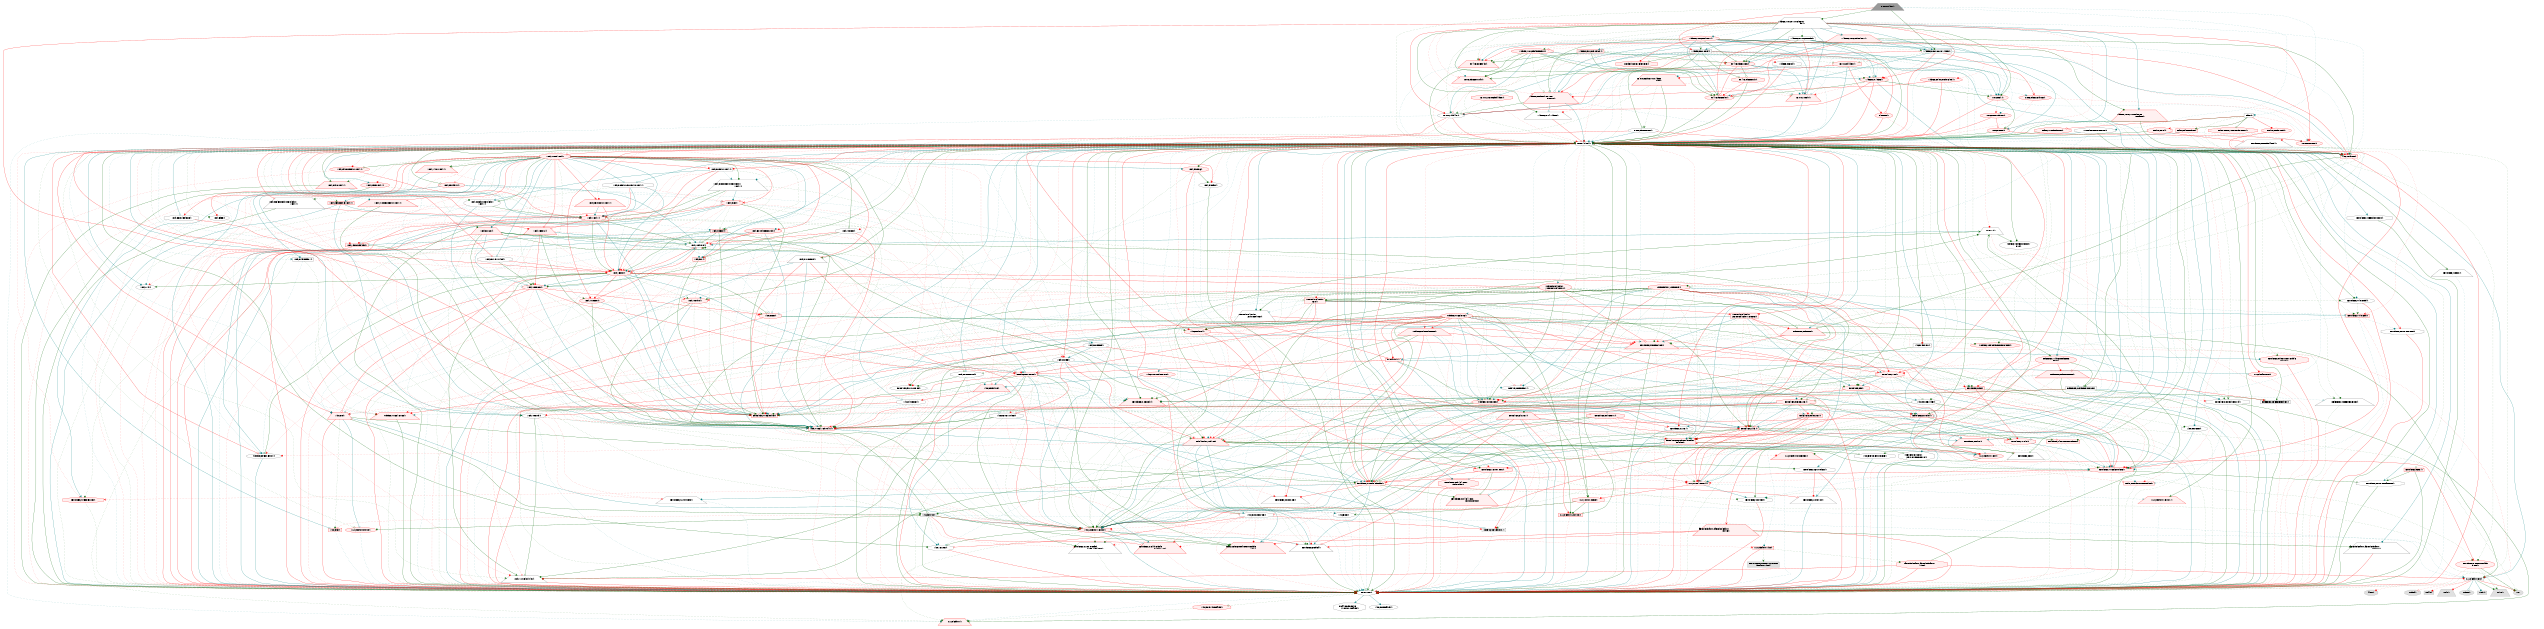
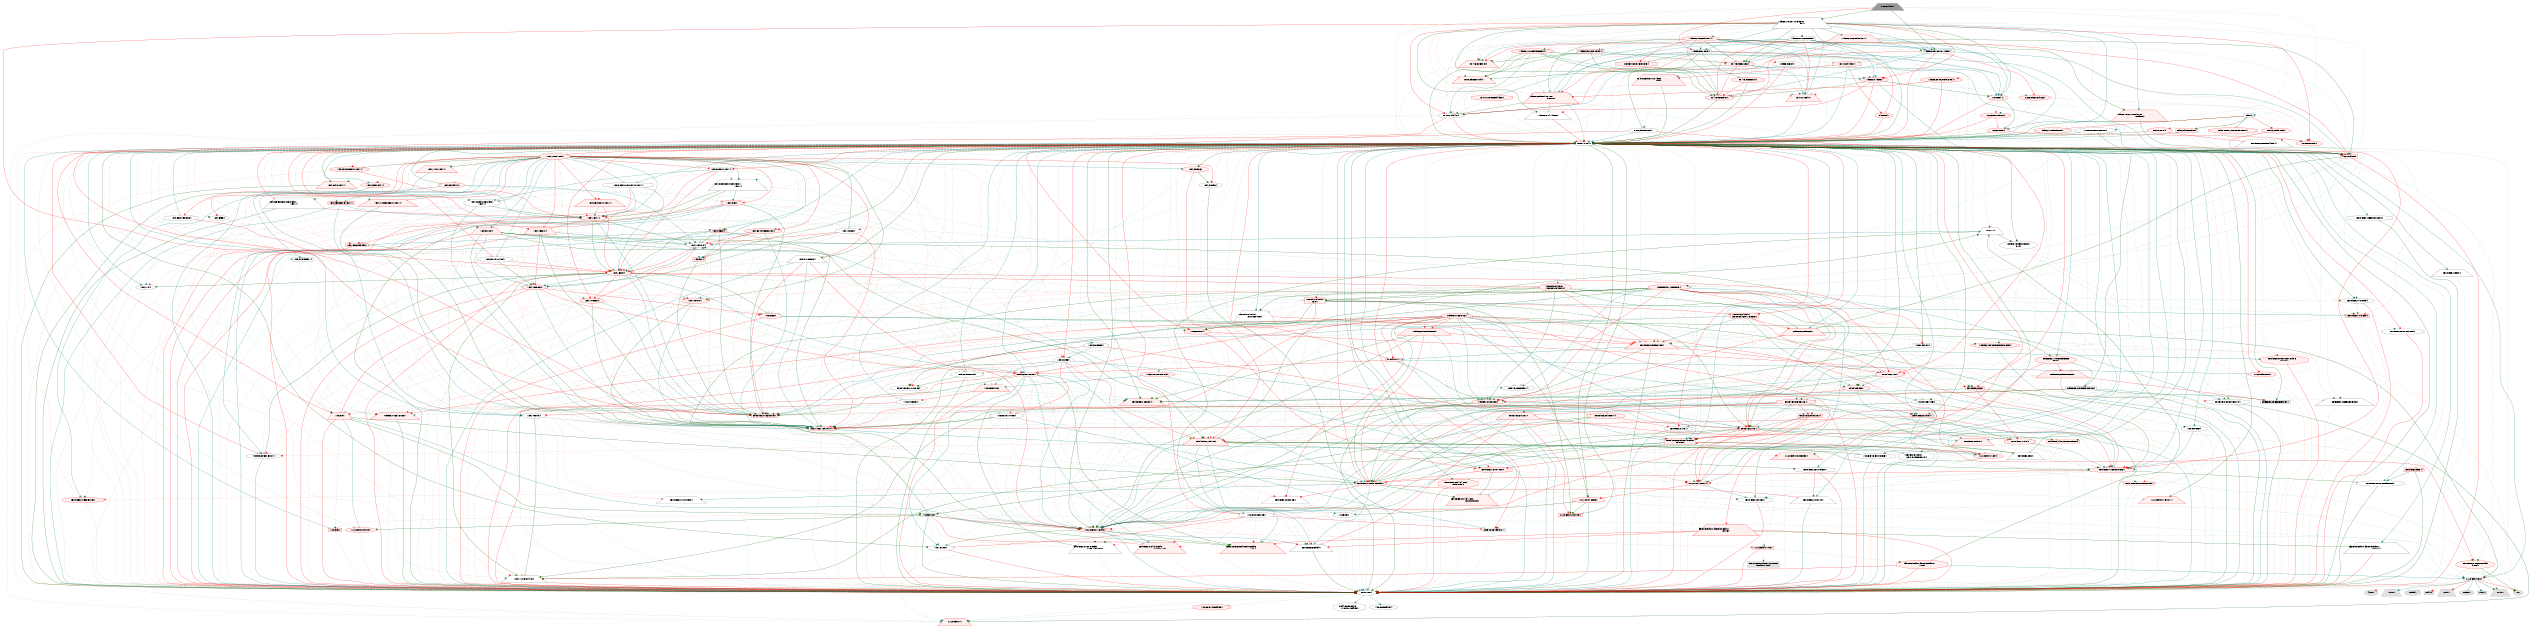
edge "Widgets/Text/STextBlock.h" -> "Styling/CoreStyle.h": arrowhead vee -> odot
edge "Styling/SlateTypes.h" -> "Styling/SlateBrush.h": removed
edge "GenericPlatform/GenericPlatform Misc.h" -> "HAL/PlatformCrt.h": color red -> teal
node "wchar.h": added
